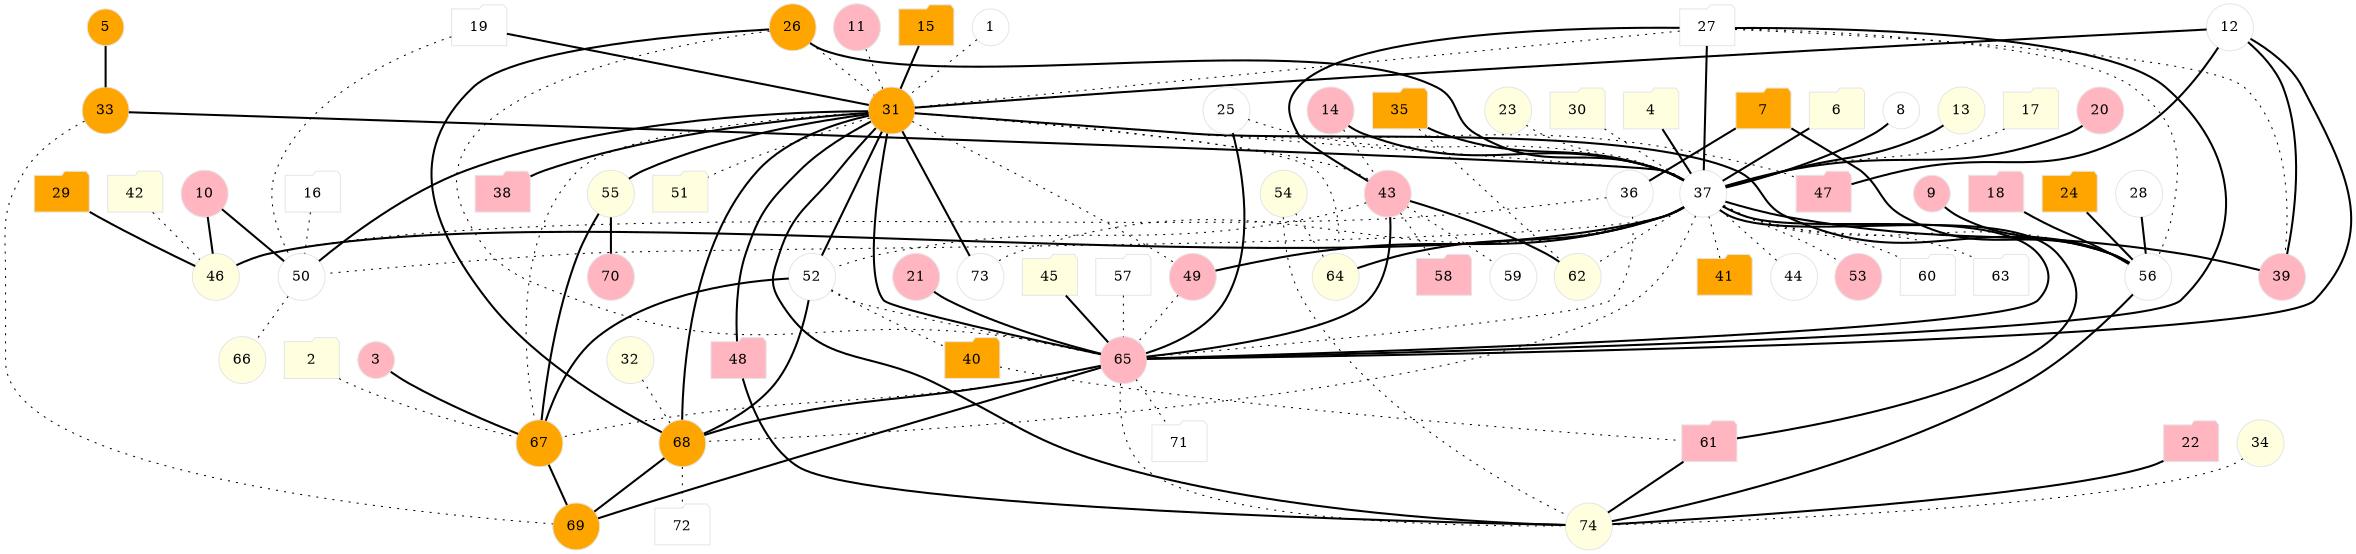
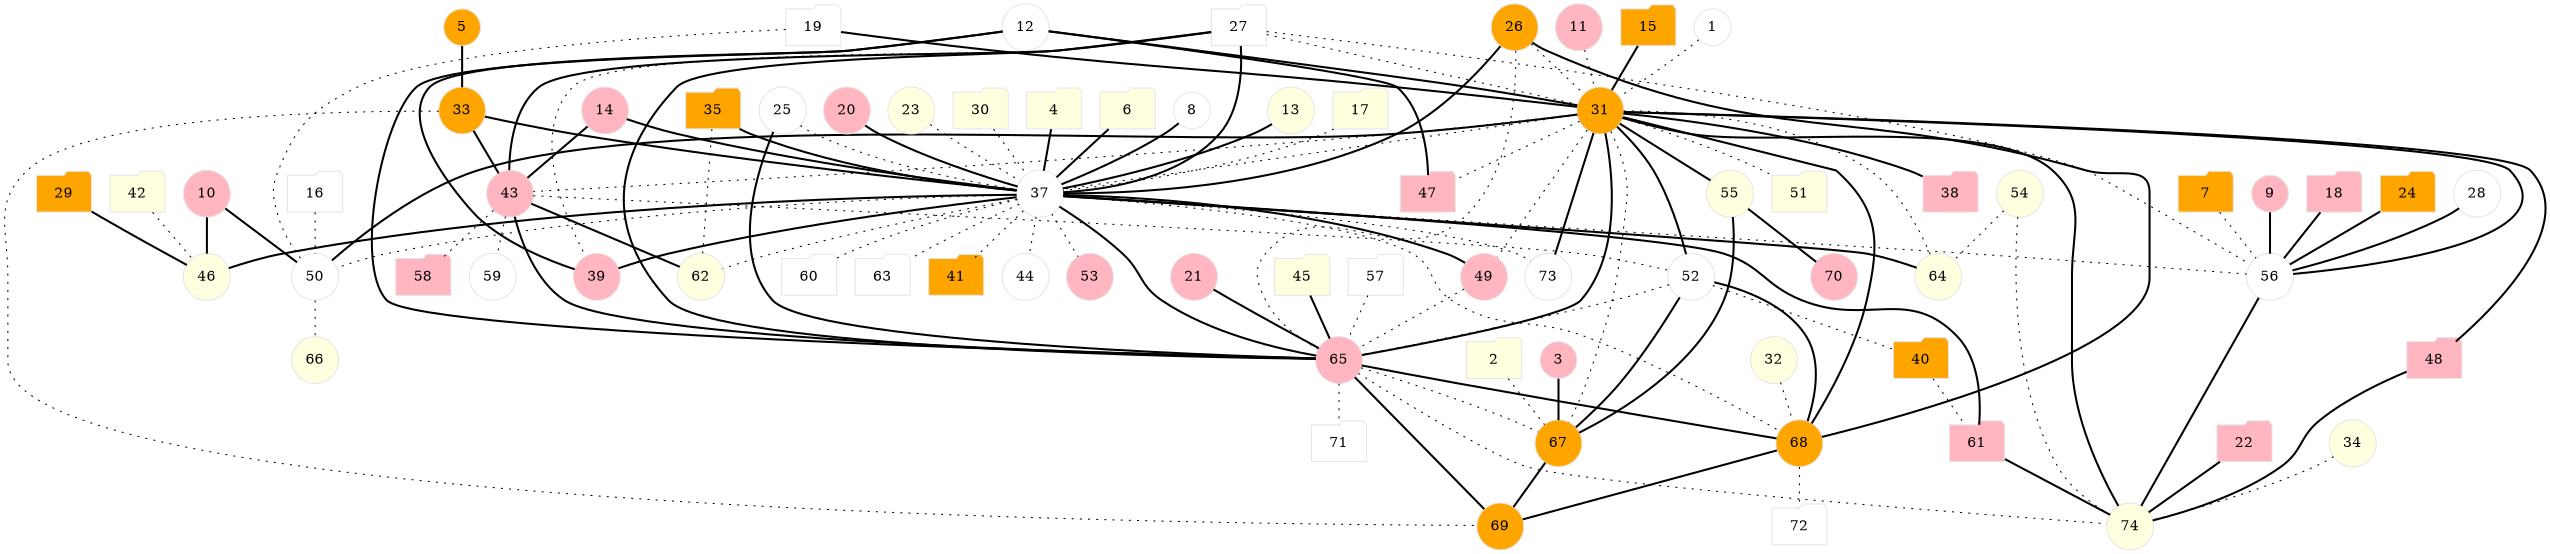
edge "33" -- "43": added
edge "14" -- "43": style dotted -> bold
node "36": removed
edge "7" -- "56": style bold -> dotted
